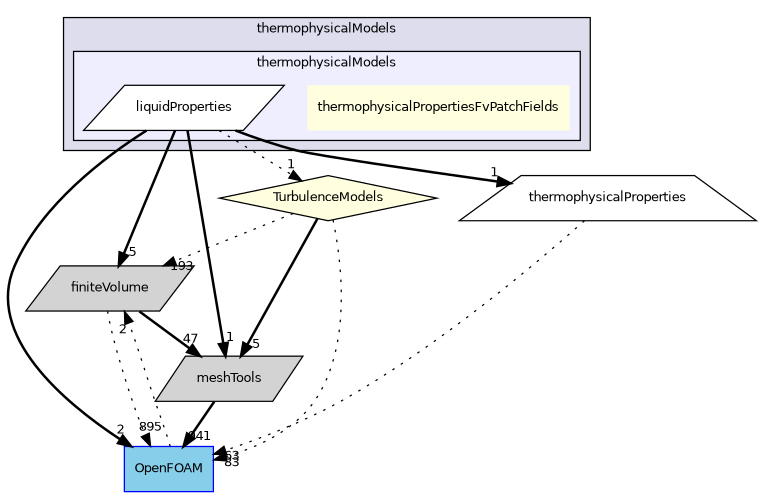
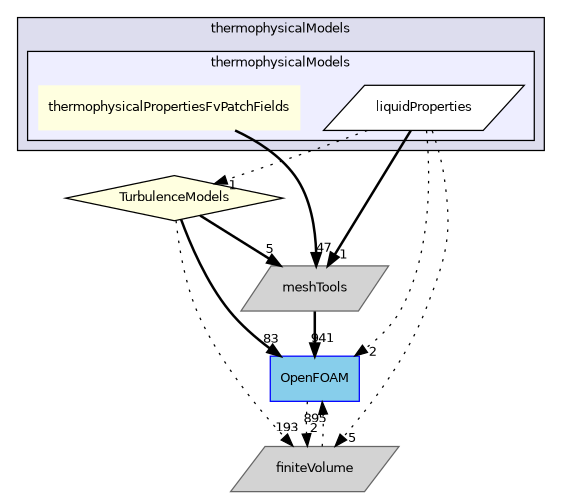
edge "liquidProperties" -> "finiteVolume": style bold -> dotted
node "thermophysicalProperties": removed
edge "liquidProperties" -> "OpenFOAM": style bold -> dotted
node "finiteVolume": color black -> gray40
edge "finiteVolume" -> "meshTools": now "thermophysicalPropertiesFvPatchFields" -> "meshTools"
edge "TurbulenceModels" -> "OpenFOAM": style dotted -> bold
node "meshTools": color black -> gray40
